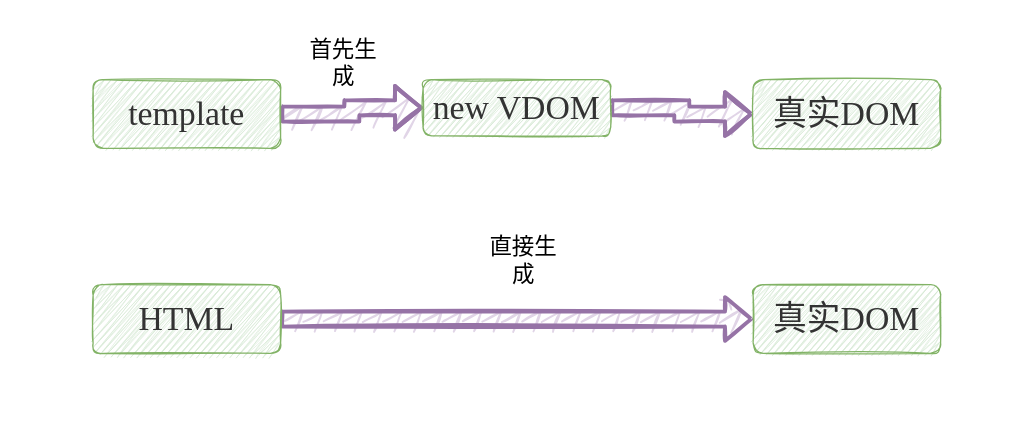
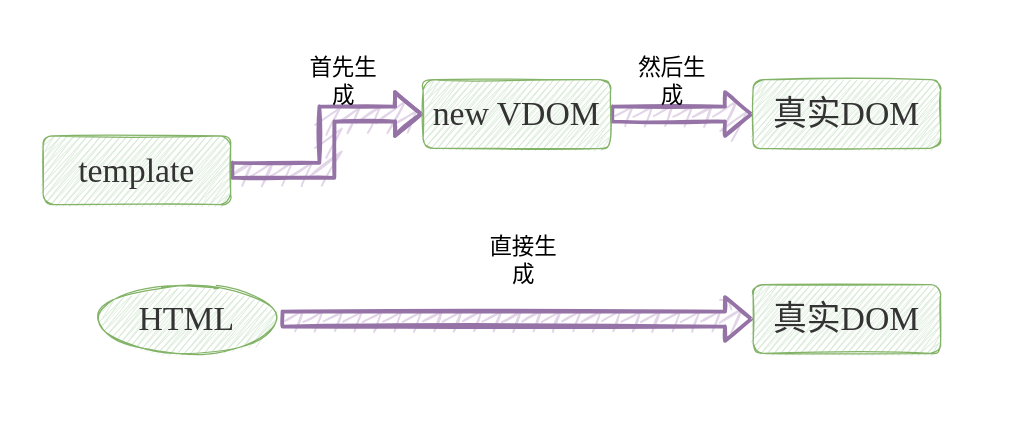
node "首先生成": moved (344, 63) -> (344, 81)
node "然后生成": added
node "new VDOM": size 188x56 -> 188x69
node "template": moved (187, 114) -> (137, 170)
node "HTML": shape rounded rectangle -> ellipse
